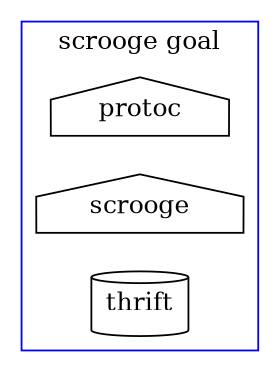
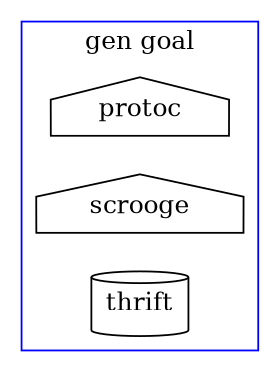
cluster "scrooge goal": label "scrooge goal" -> "gen goal"
